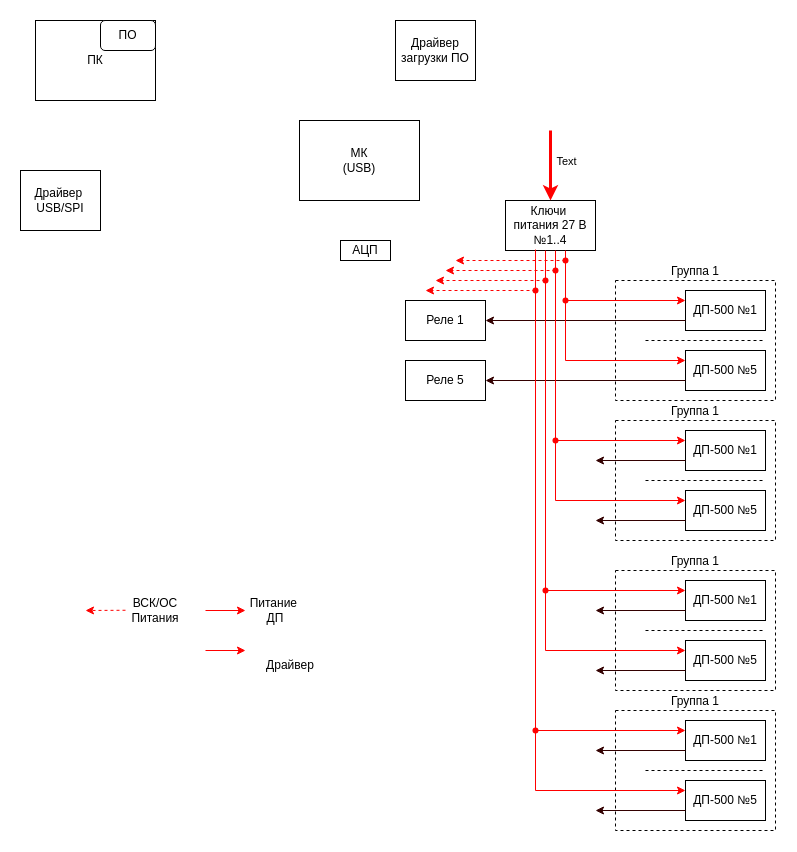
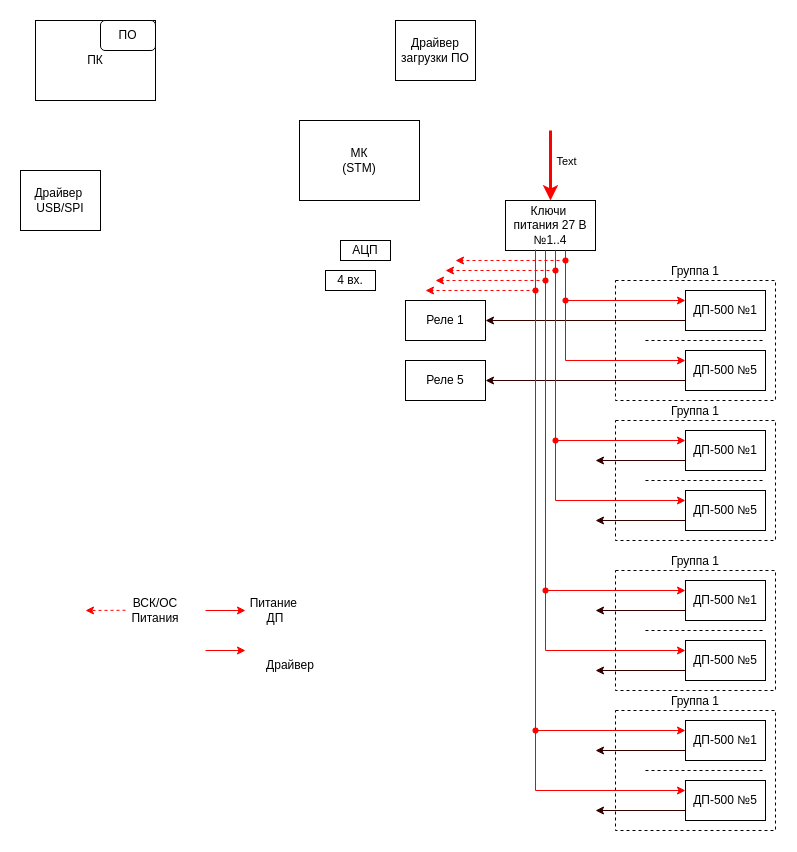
node "МК (USB)": label "МК (USB)" -> "МК (STM)"
node "4 вх.": added
